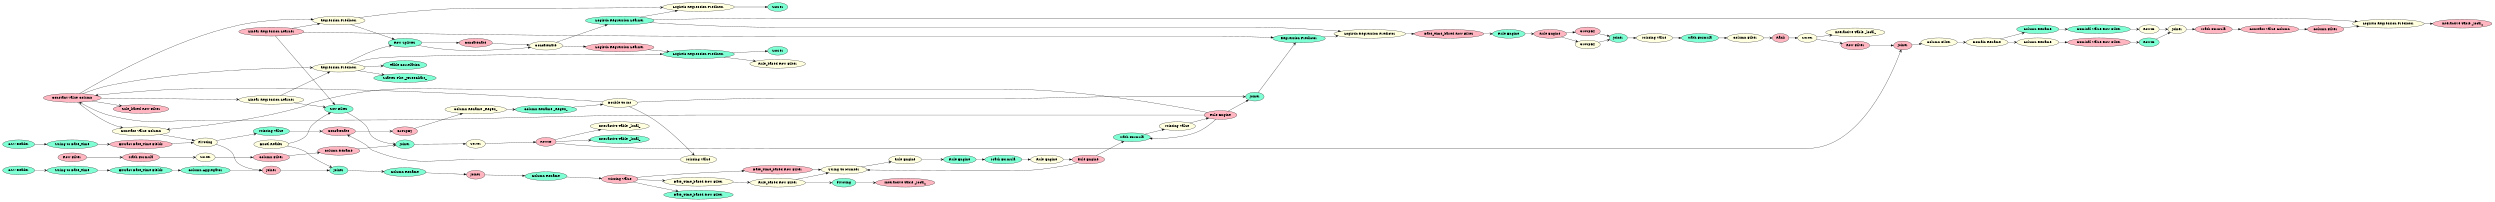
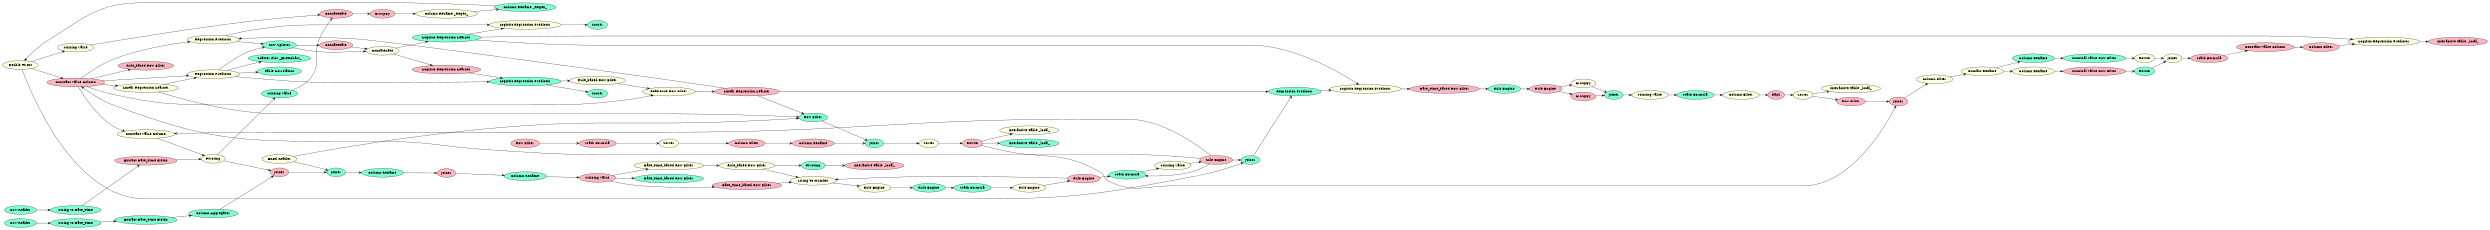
node "Reference Row Filter": added
